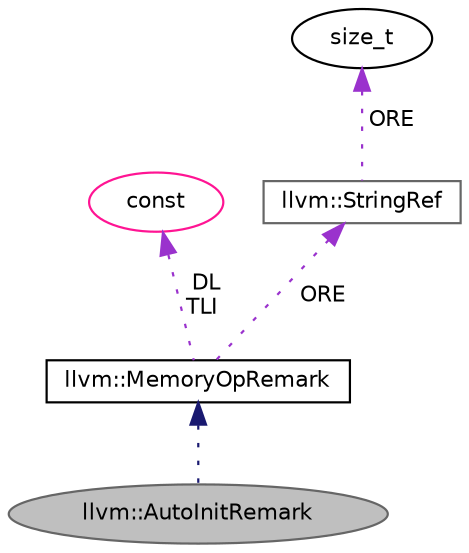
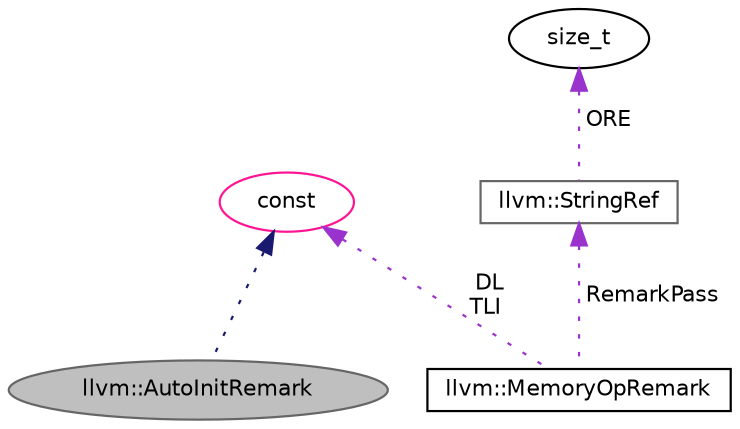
edge "llvm::MemoryOpRemark" -> "llvm::StringRef": label " ORE" -> " RemarkPass"
edge "llvm::AutoInitRemark" -> "llvm::MemoryOpRemark": now "llvm::AutoInitRemark" -> "const"
